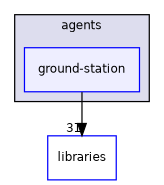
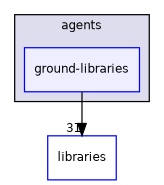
node "ground-station": label "ground-station" -> "ground-libraries"
